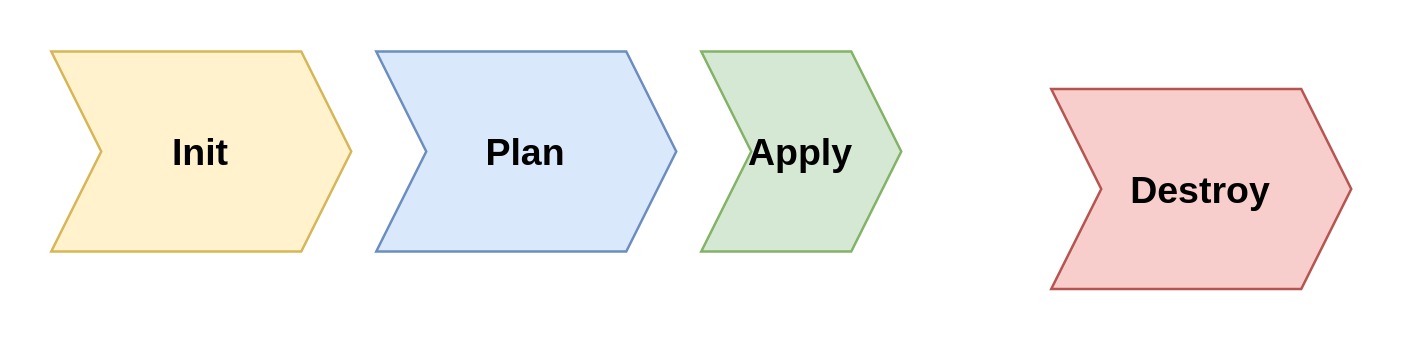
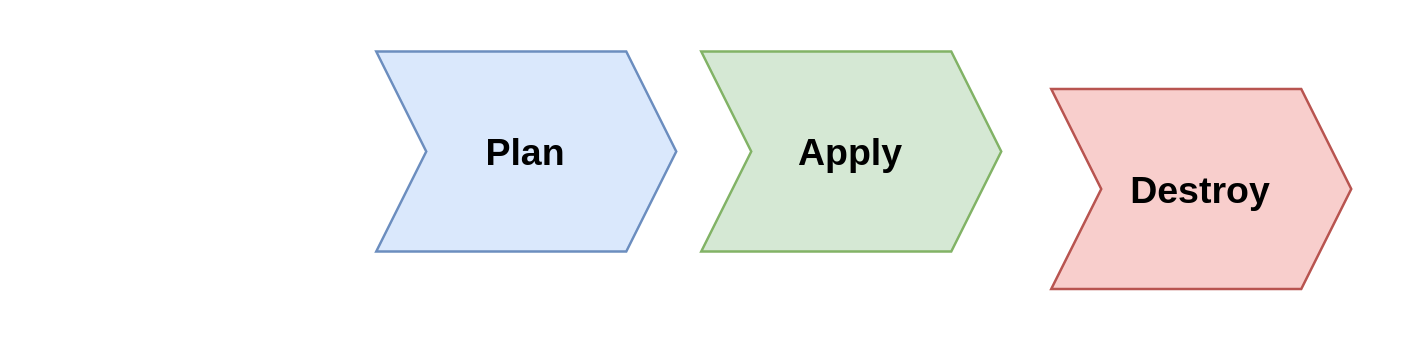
node "Init": removed
node "Apply": size 200x200 -> 300x200
